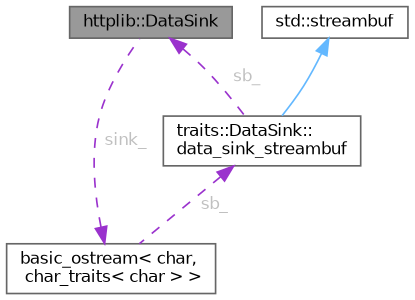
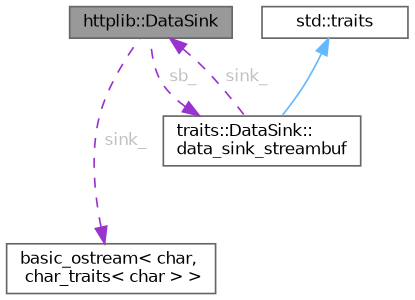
node "std::streambuf": label "std::streambuf" -> "std::traits"
edge "traits::DataSink:: data_sink_streambuf" -> "httplib::DataSink": label " sb_" -> " sink_"
edge "basic_ostream< char, char_traits< char > >" -> "traits::DataSink:: data_sink_streambuf": now "httplib::DataSink" -> "traits::DataSink:: data_sink_streambuf"
